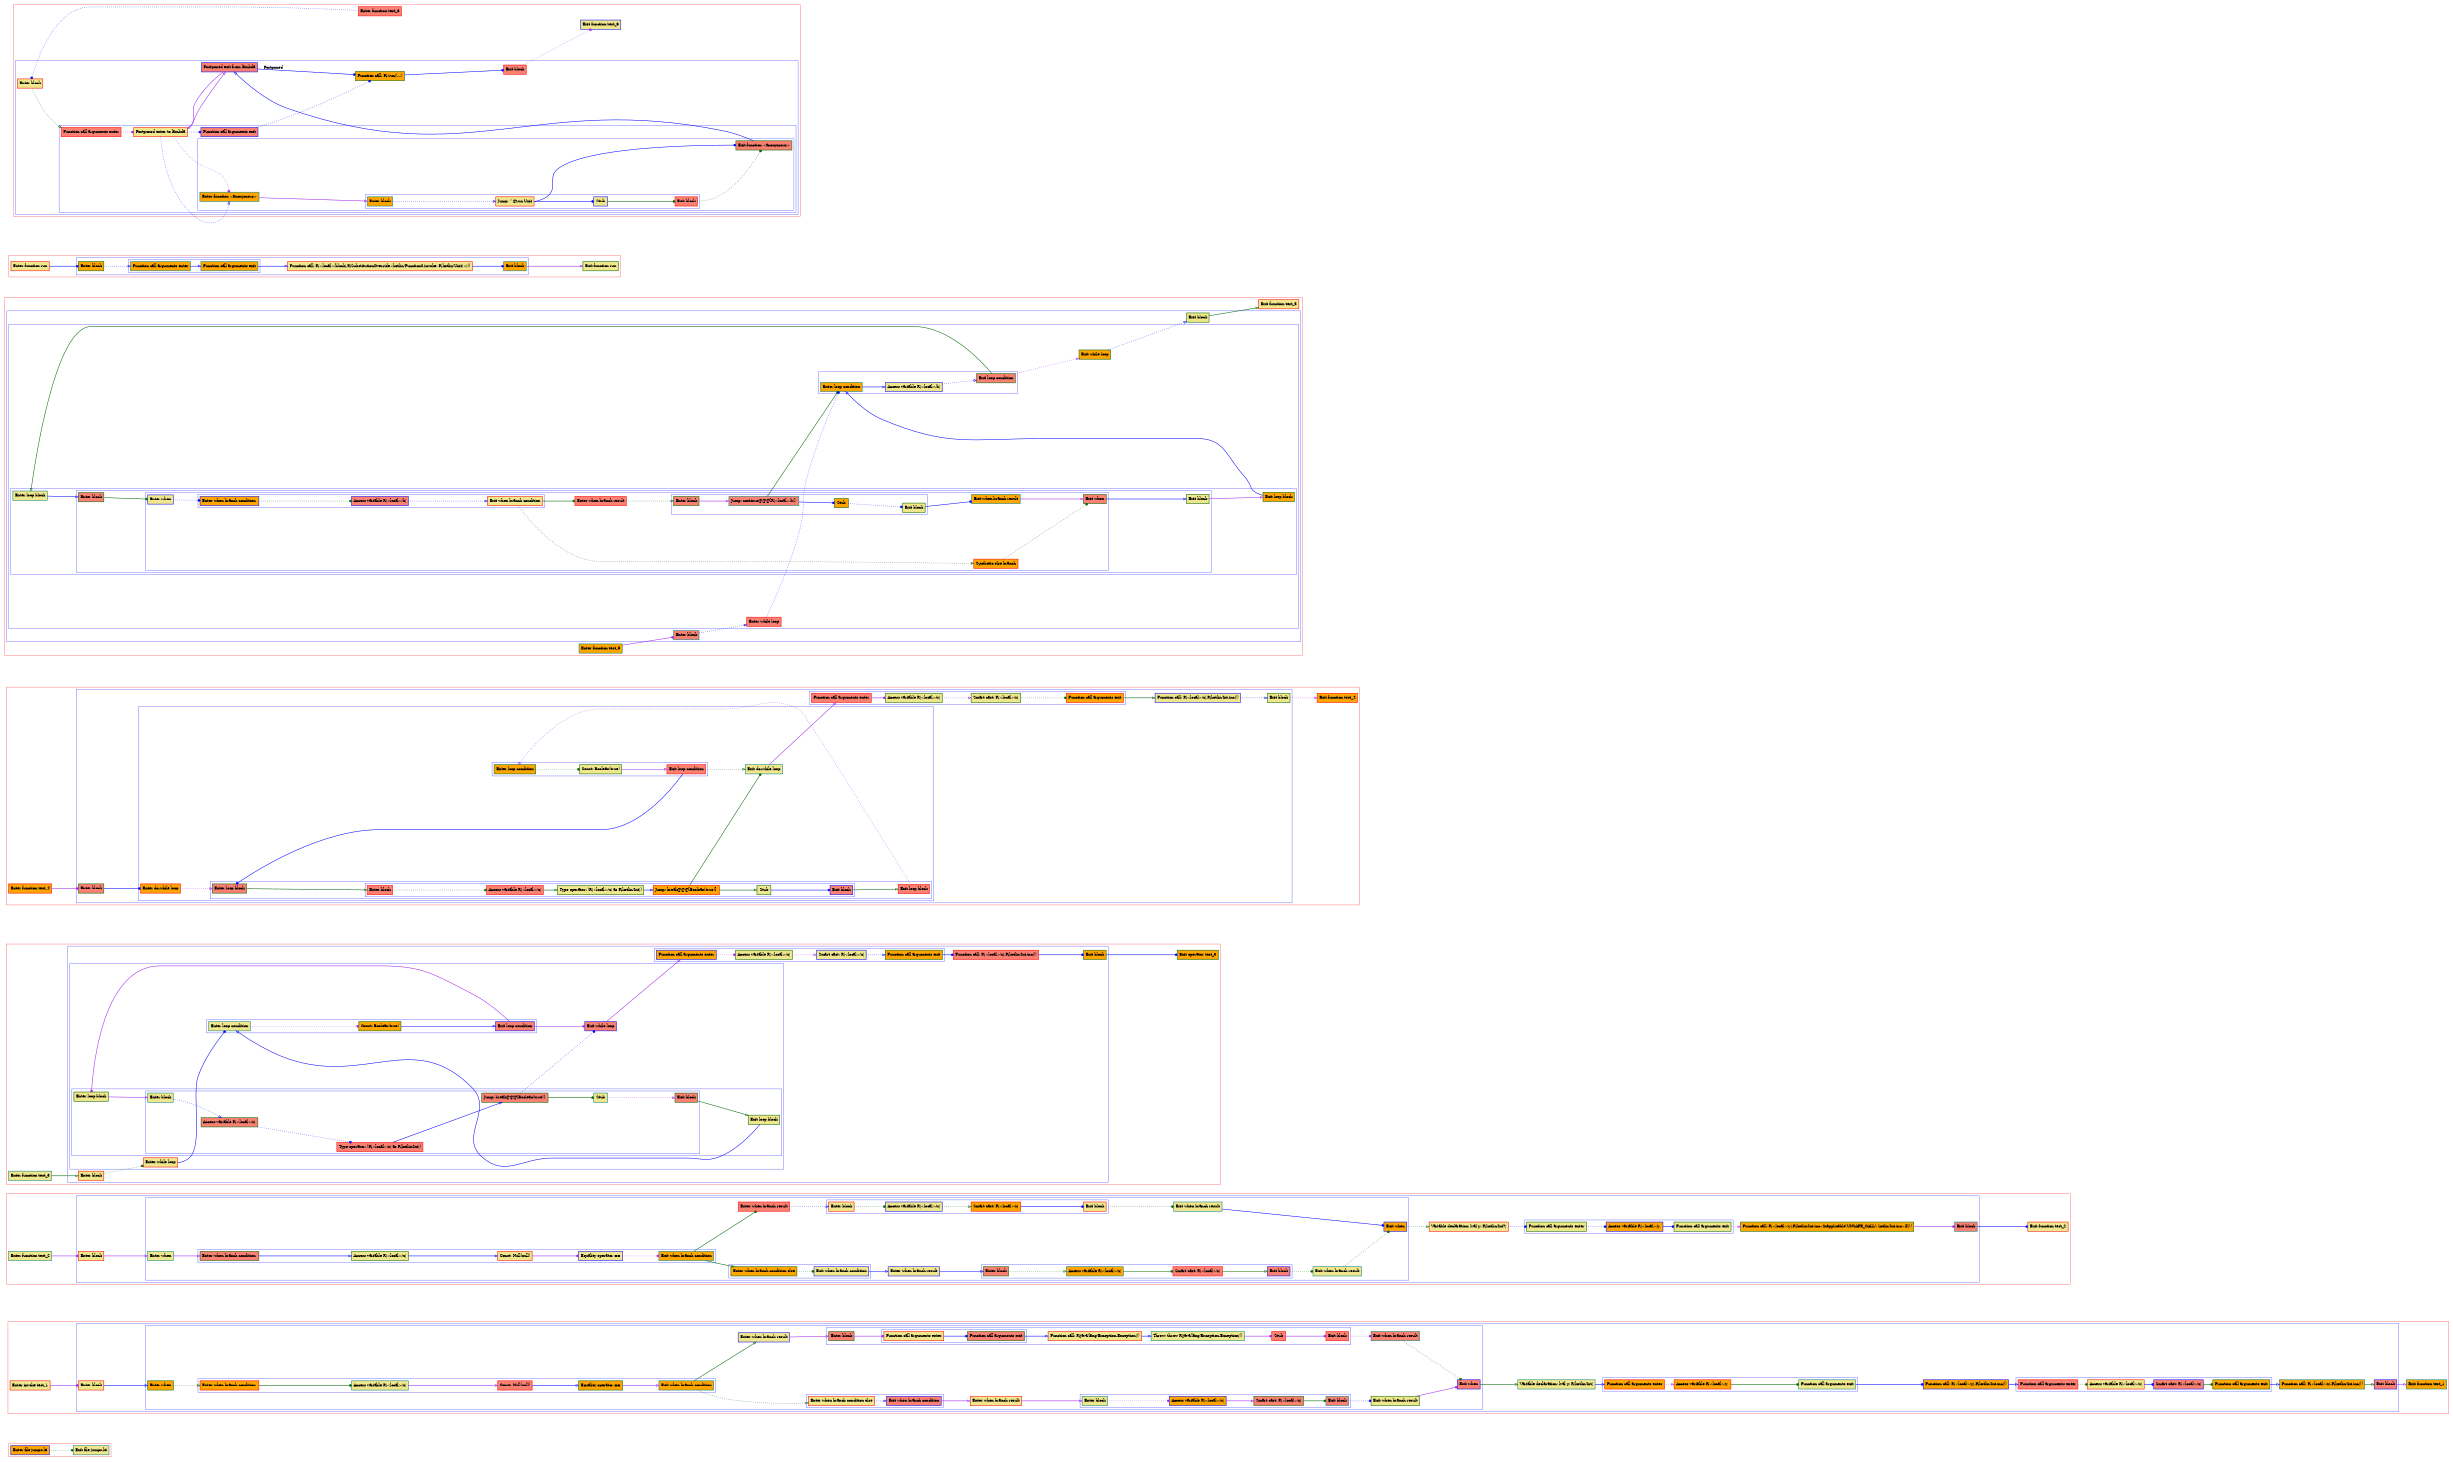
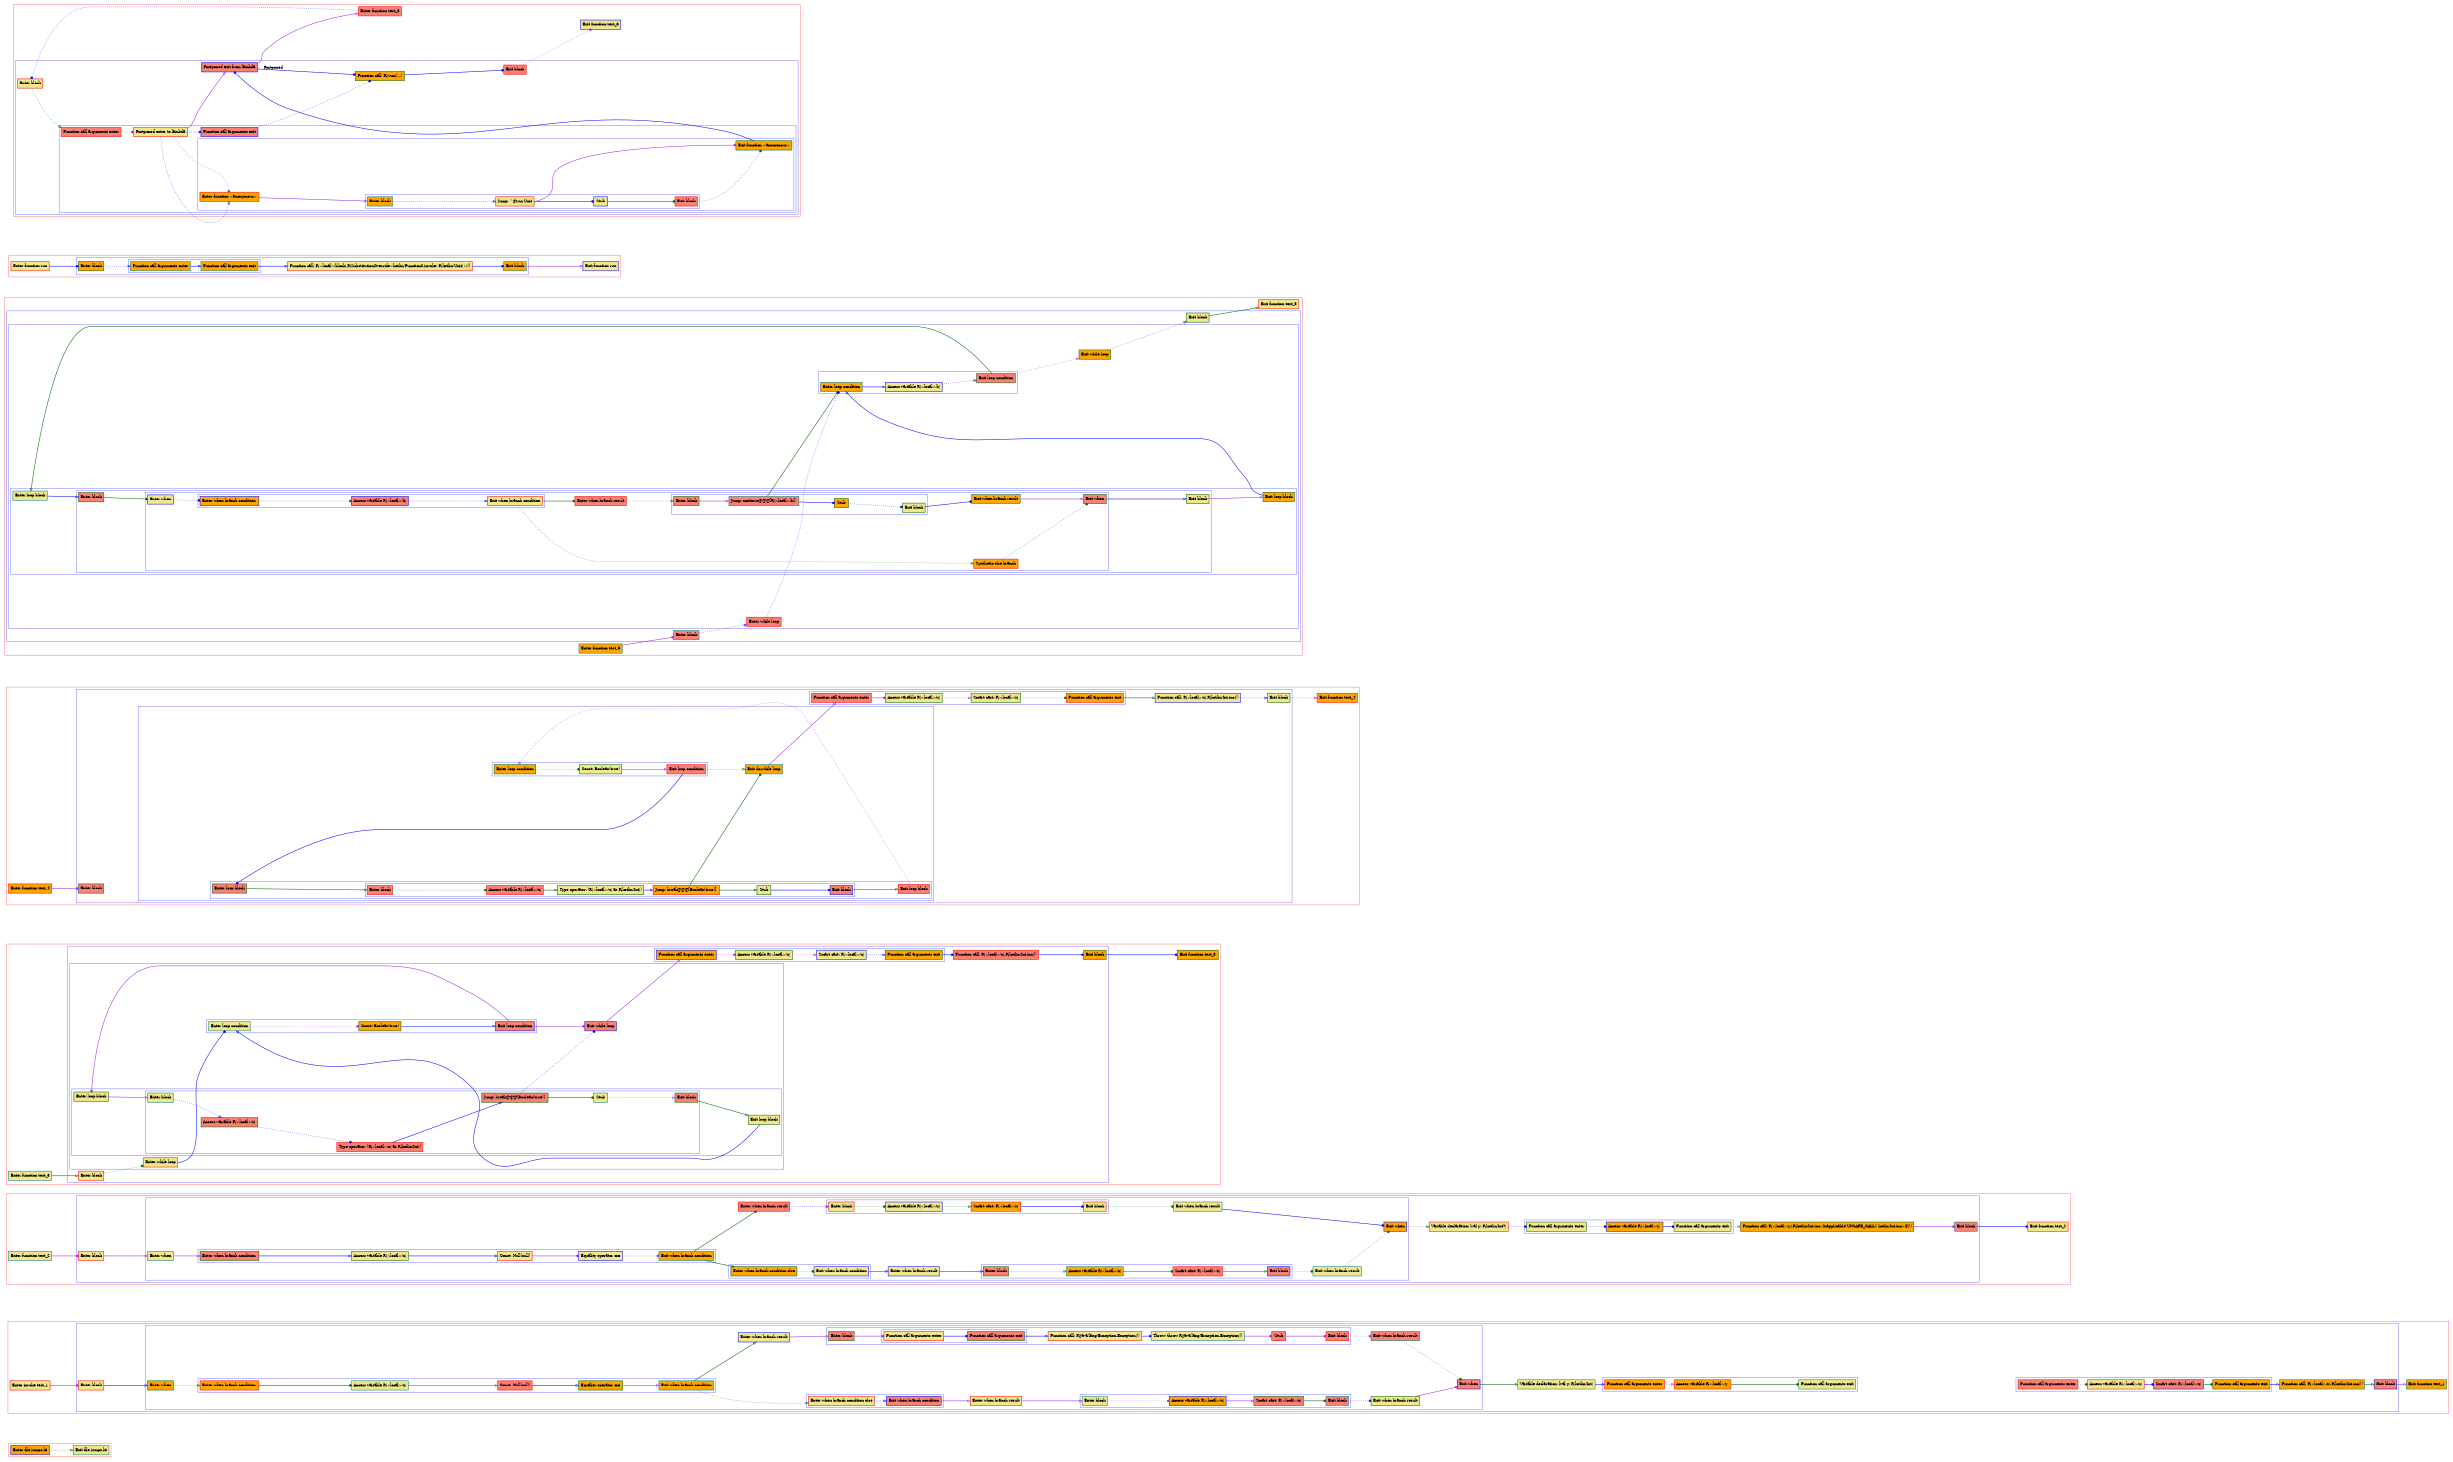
edge "Postponed exit from lambda" -> "Postponed enter to lambda": now "Postponed exit from lambda" -> "Enter function test_6"
edge "Exit function <anonymous>" -> "Postponed exit from lambda": arrowhead onormal -> dot
node "Exit function <anonymous>": fillcolor salmon -> orange
edge "Jump: ^@run Unit" -> "Exit function <anonymous>": color blue -> purple
node "Enter function <anonymous>": color teal -> red
node "Exit function run": color darkgreen -> blue
node "Exit do-while loop": fillcolor khaki -> orange
node "Enter do-while loop": removed
node "Exit operator test_3": label "Exit operator test_3" -> "Exit function test_3"
edge "Function call: R|java/lang/Exception.Exception|()" -> "Throw: throw R|java/lang/Exception.Exception|()": arrowhead onormal -> dot
node "Function call: R|<local>/y|.R|kotlin/Int.inc|()": removed
edge "Enter file jumps.kt" -> "Exit file jumps.kt": arrowhead dot -> onormal
